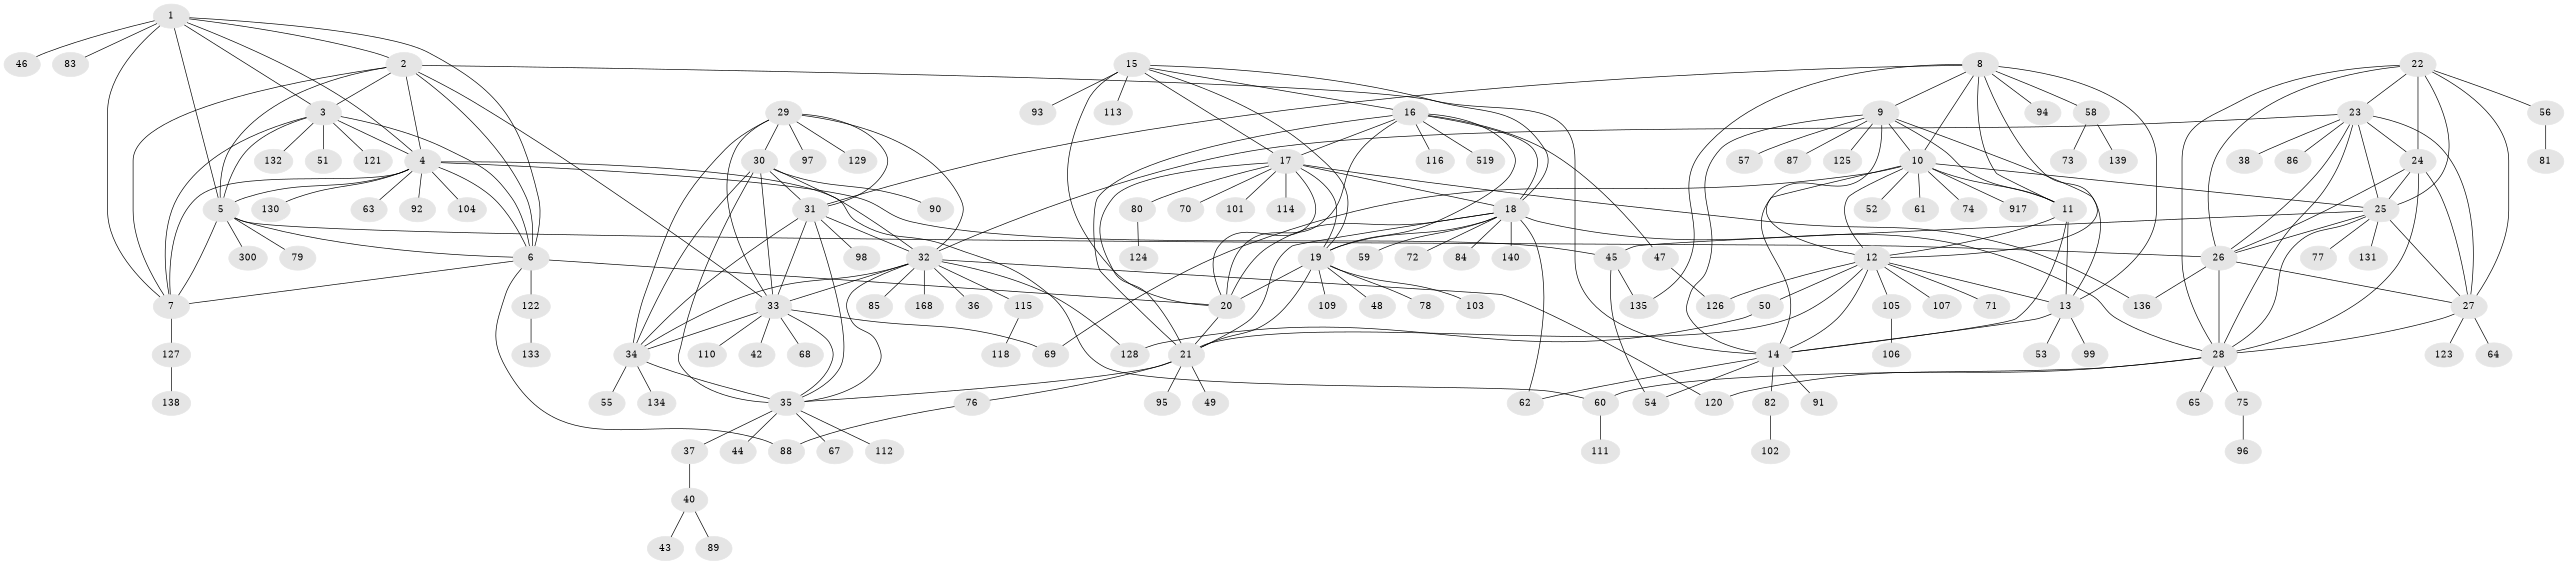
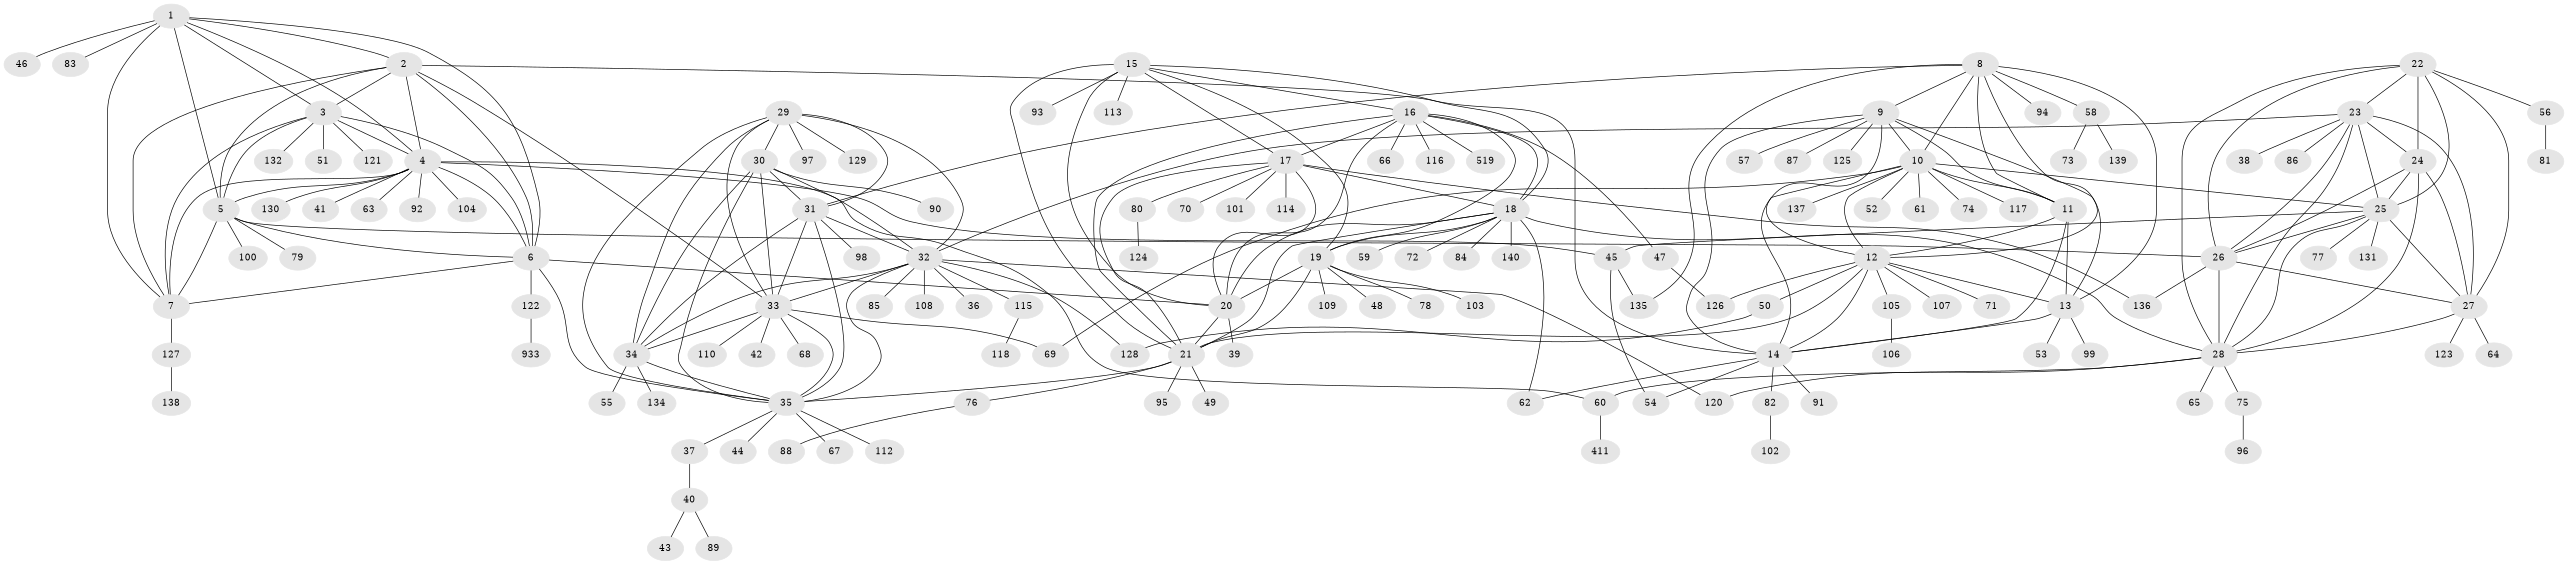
node "66": added
edge "15" -- "21": added
edge "17" -- "19": removed
node "41": added
node "137": added
node "917": label "917" -> "117"
node "300": label "300" -> "100"
edge "29" -- "35": added
node "168": label "168" -> "108"
node "133": label "133" -> "933"
node "39": added
edge "6" -- "88": now "6" -- "35"
node "111": label "111" -> "411"
